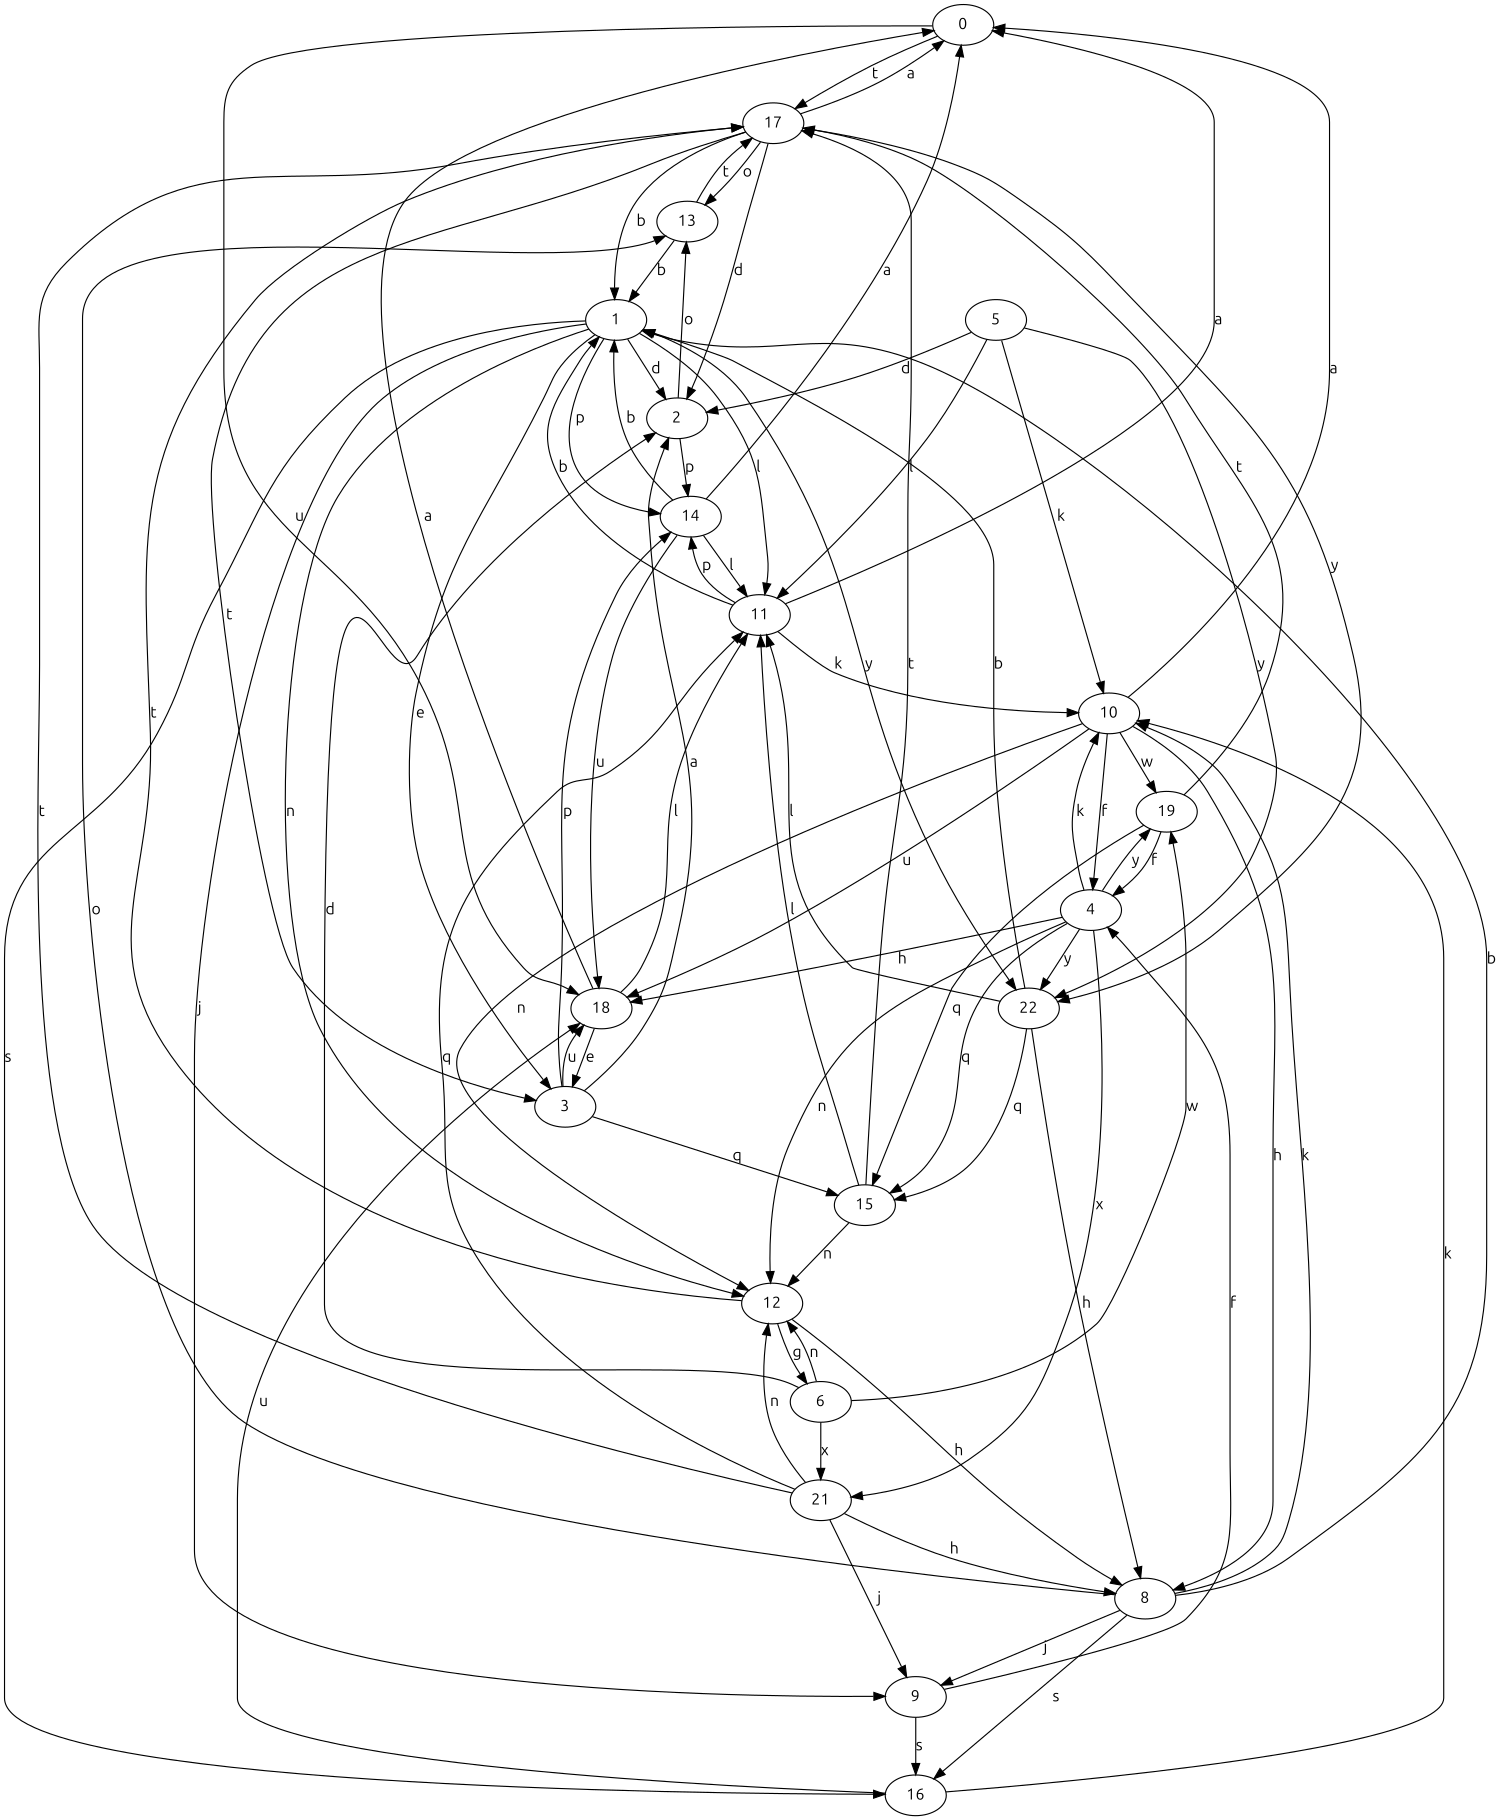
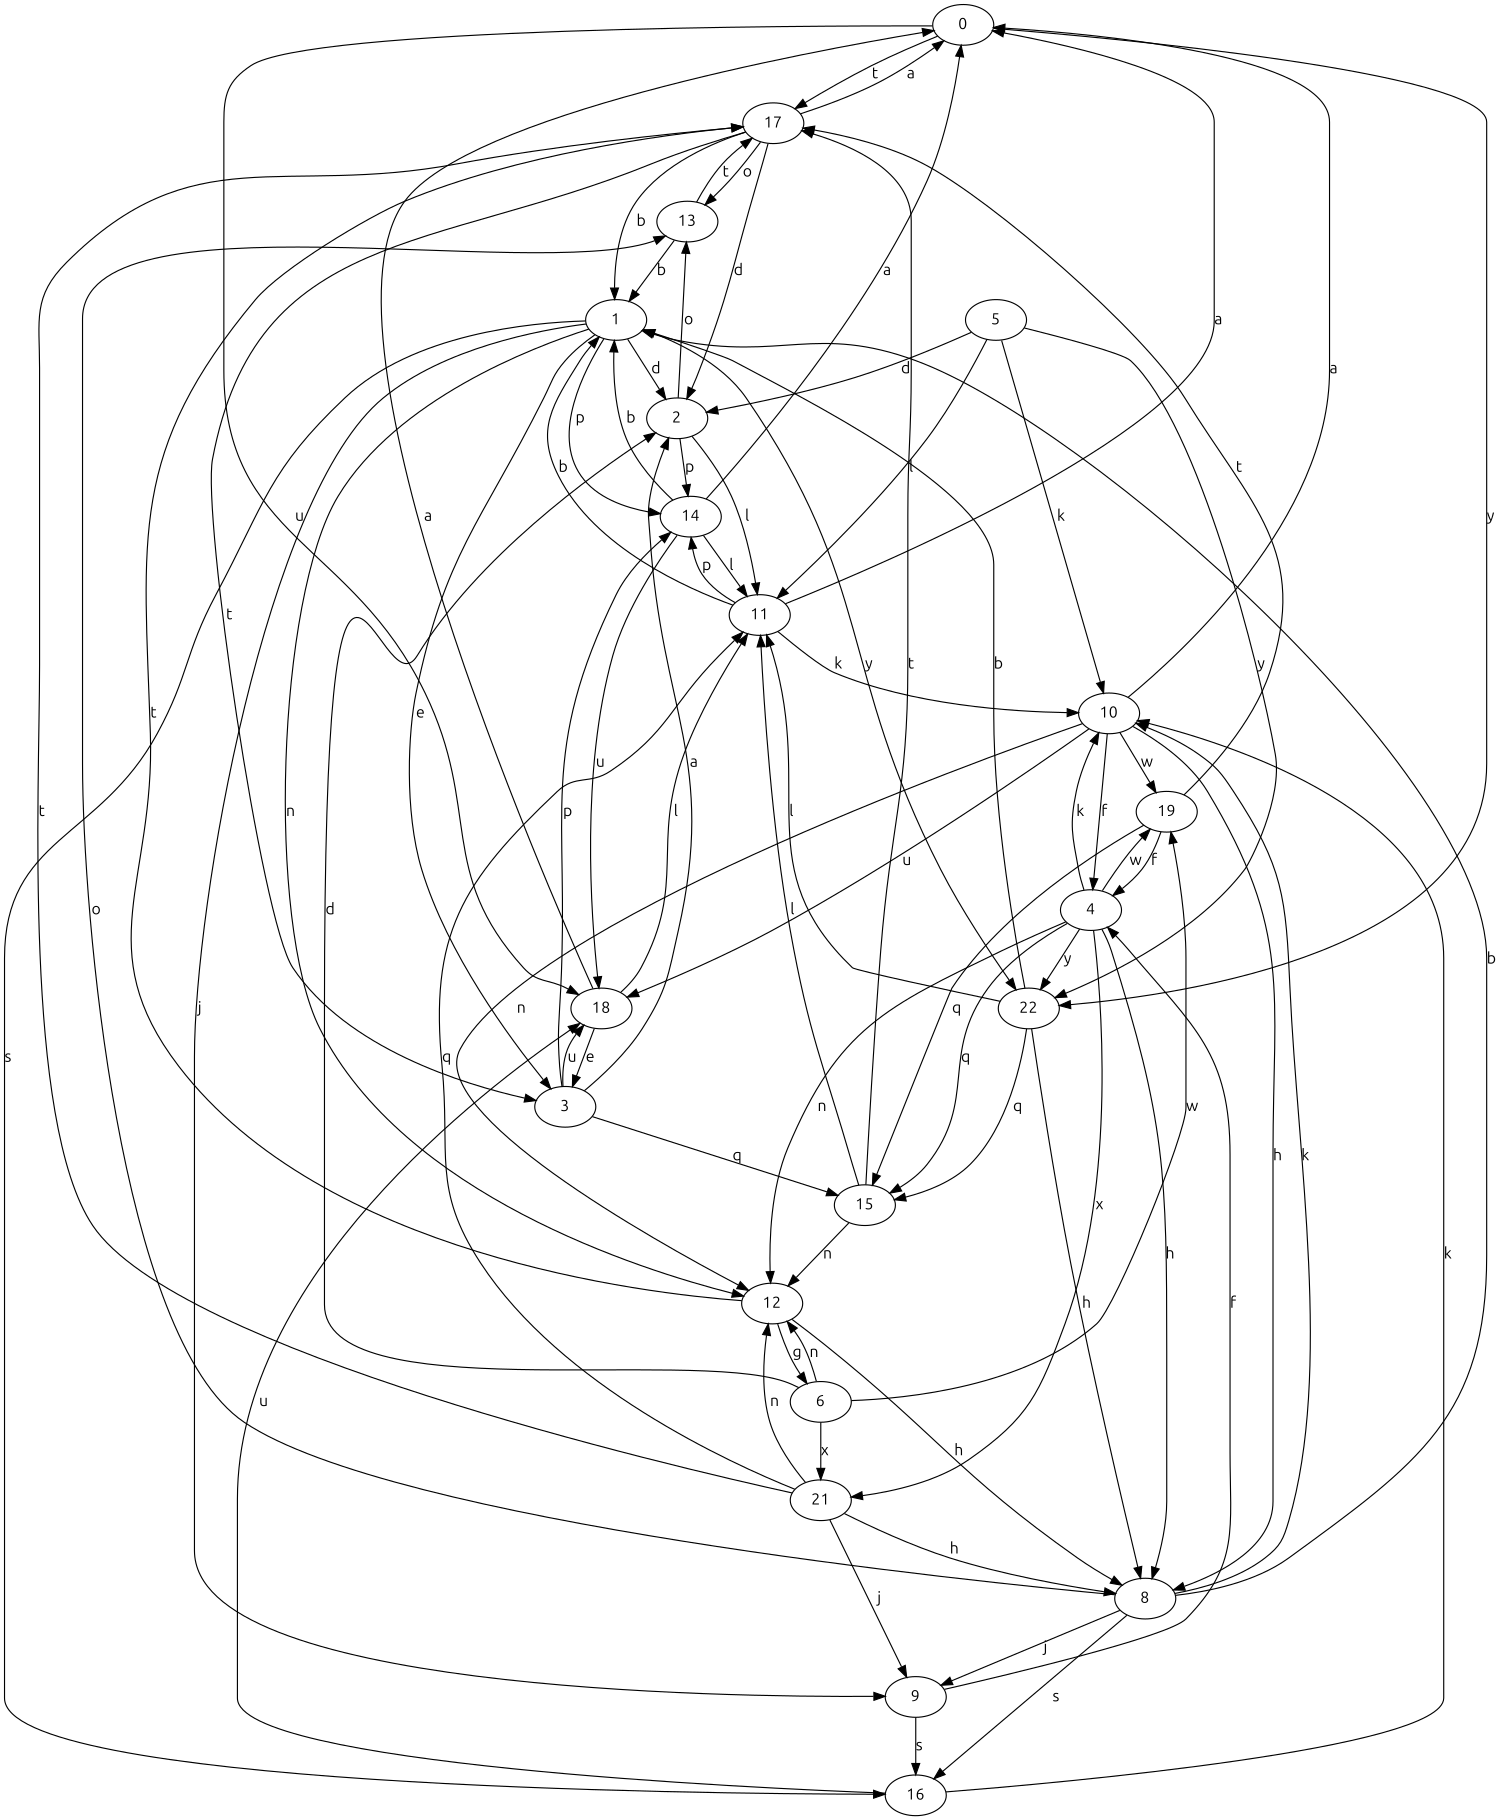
edge "1" -> "11": now "2" -> "11"
edge "17" -> "22": now "0" -> "22"
edge "4" -> "19": label "y" -> "w"
edge "4" -> "18": now "4" -> "8"
